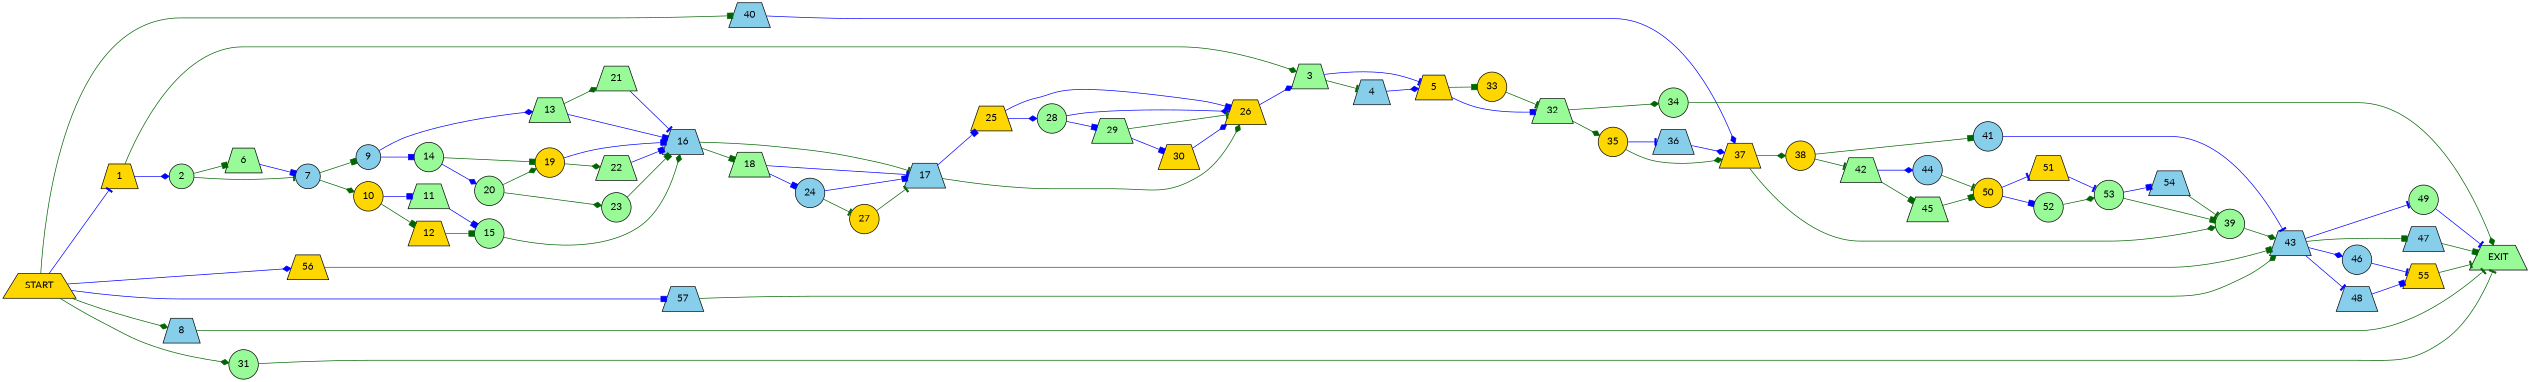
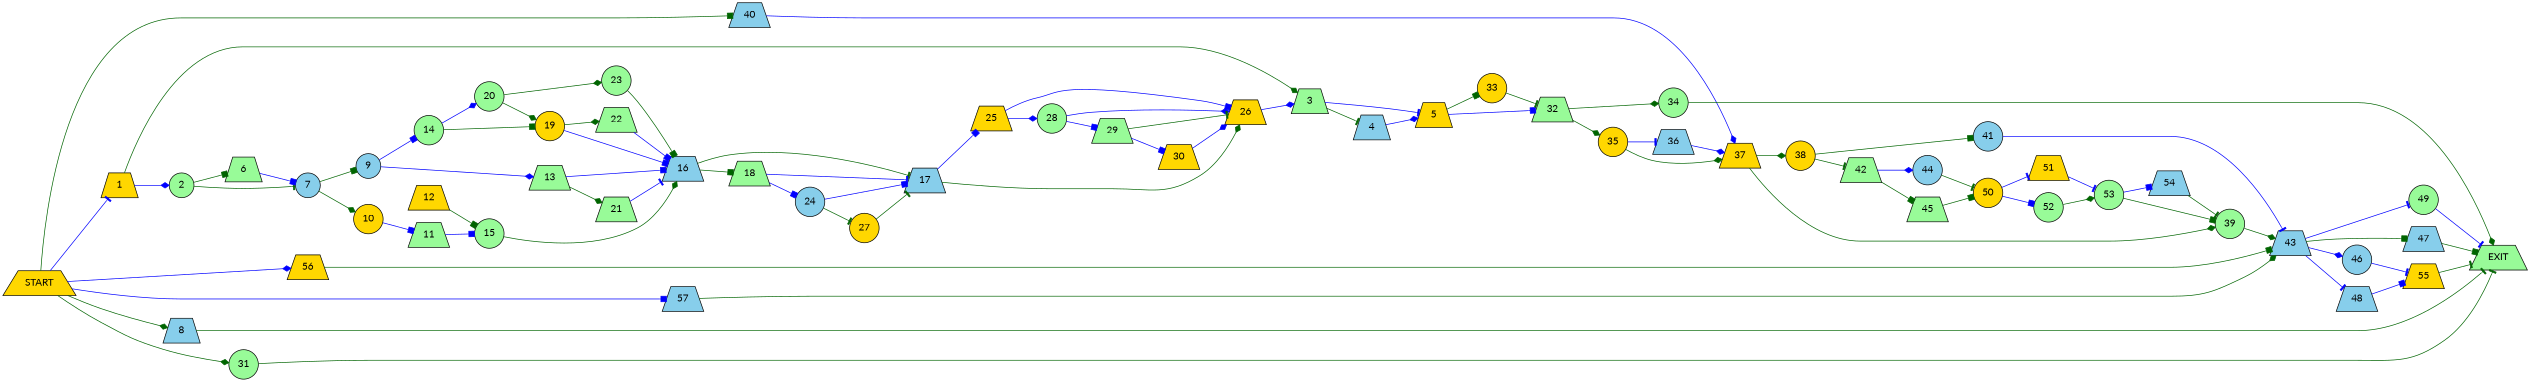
edge "10" -> "12": removed
